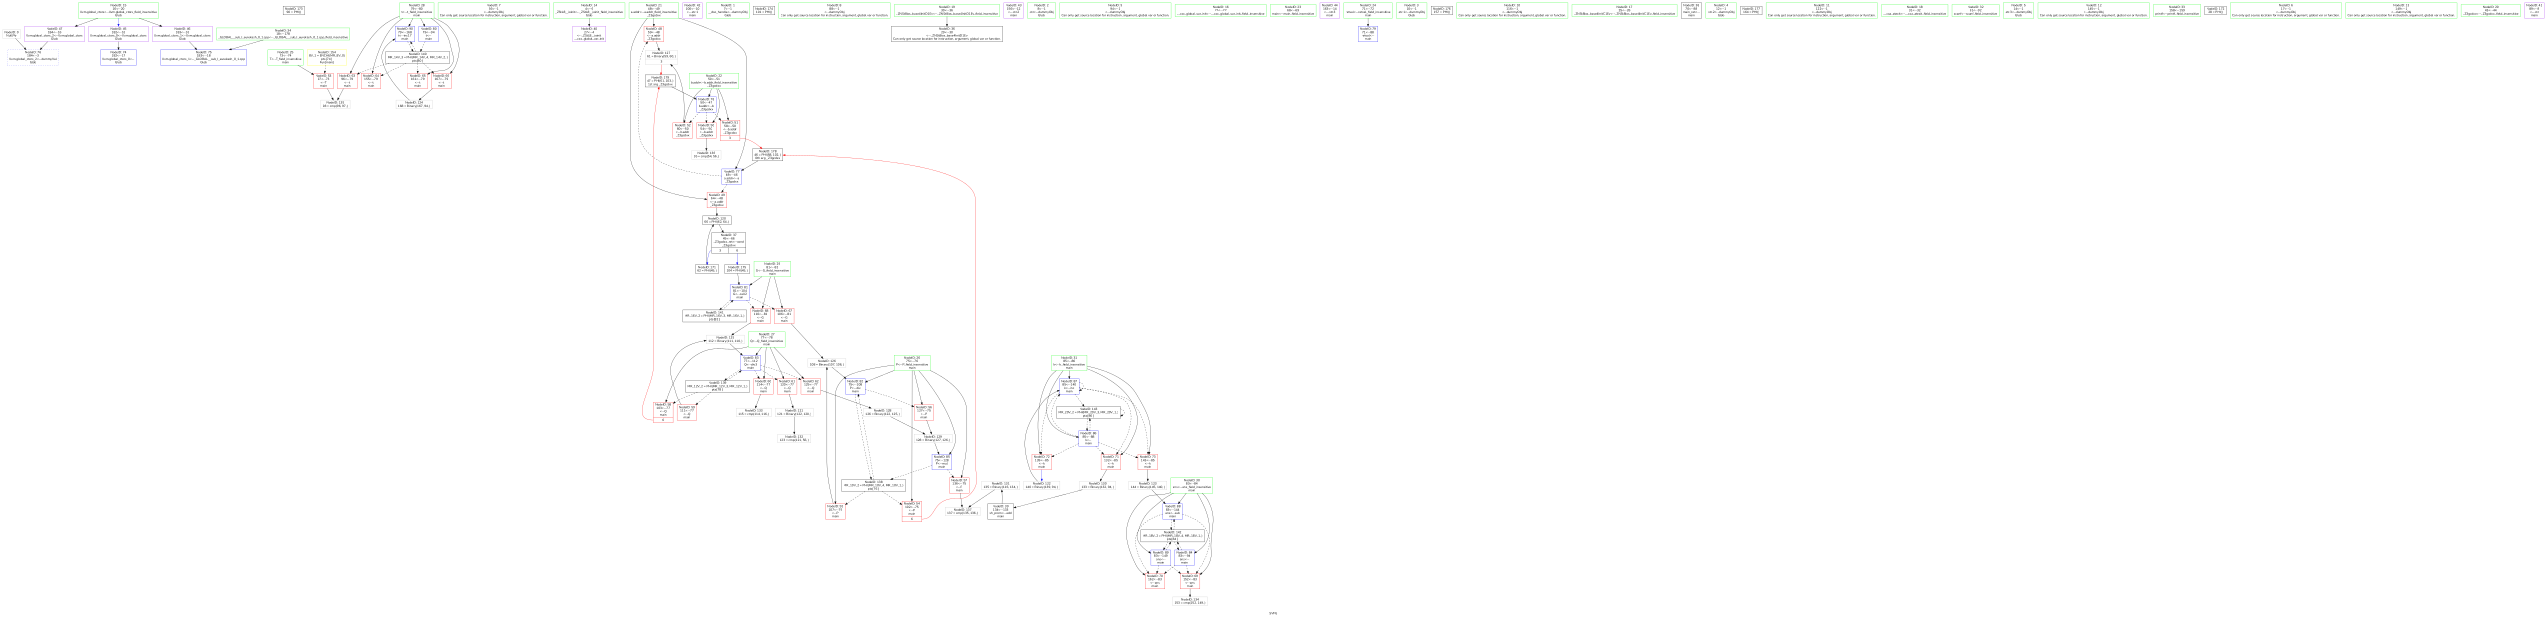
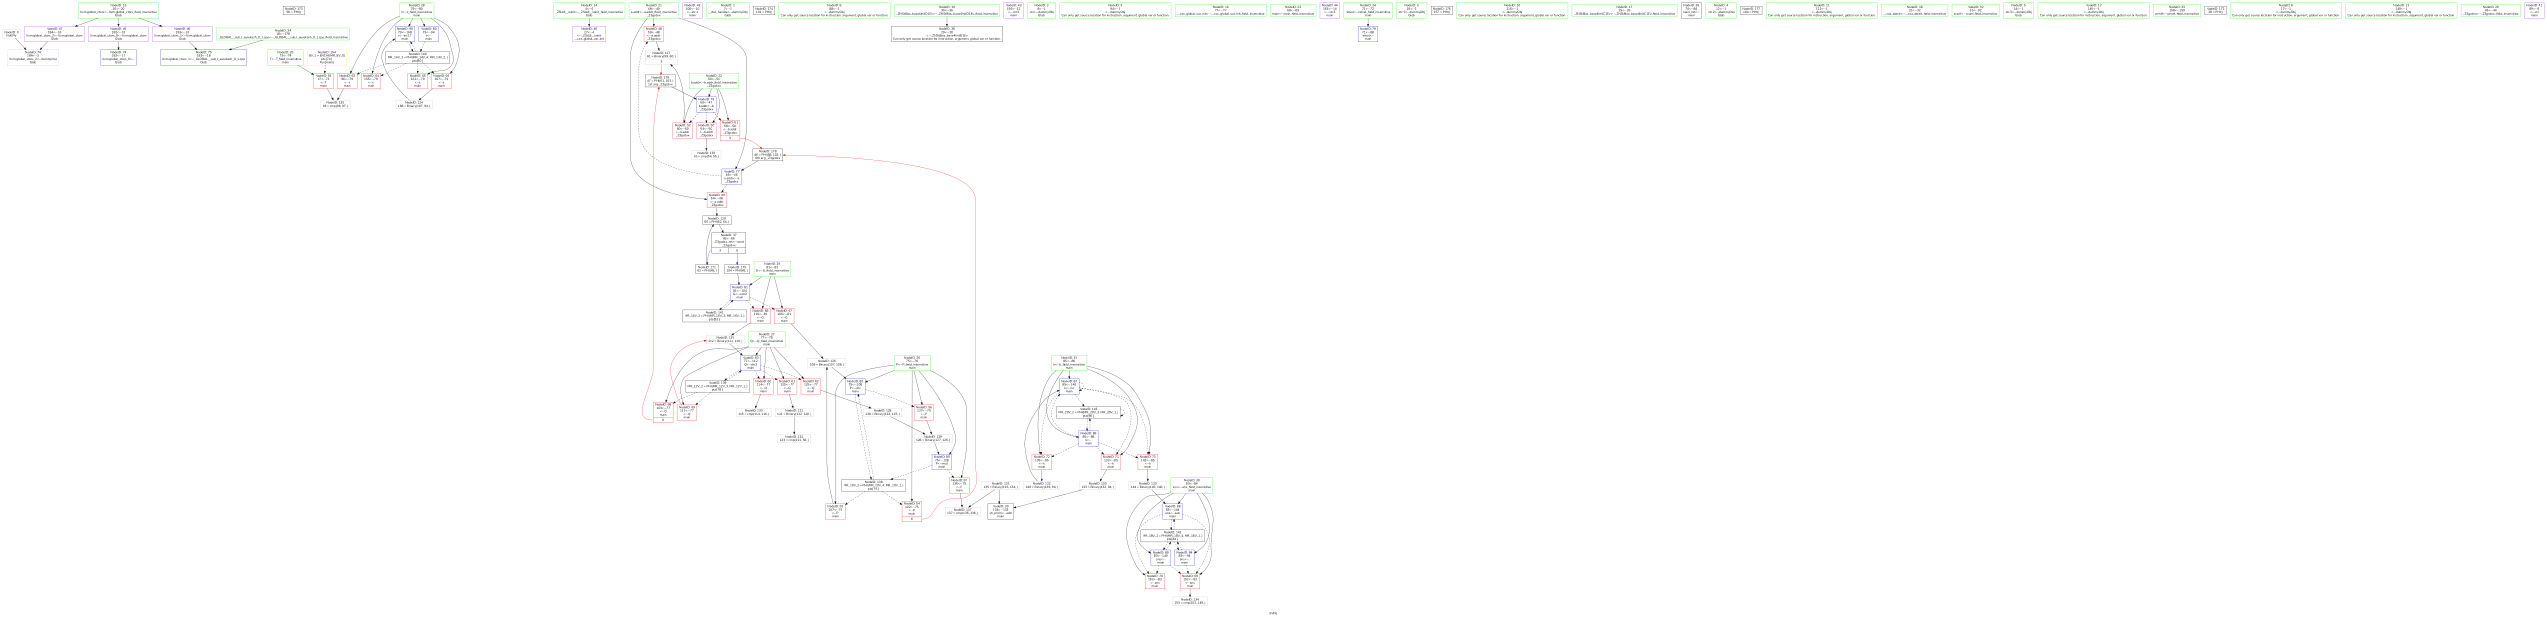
node "NodeID: 7": removed
edge "NodeID: 15" -> "NodeID: 45": color blue -> black
edge "NodeID: 59" -> "NodeID: 125": color black -> red
edge "NodeID: 27" -> "NodeID: 59": added
edge "NodeID: 39" -> "NodeID: 131": reversed
edge "NodeID: 84" -> "NodeID: 70": removed
